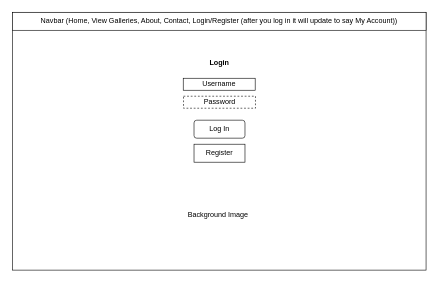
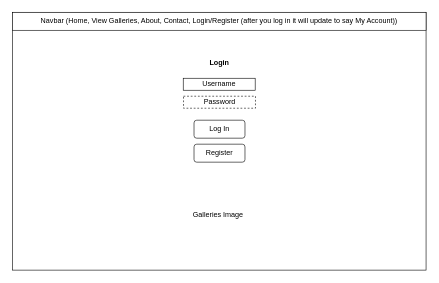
node "Background Image": label "Background Image" -> "Galleries Image"
node "Register": shape rectangle -> rounded rectangle
